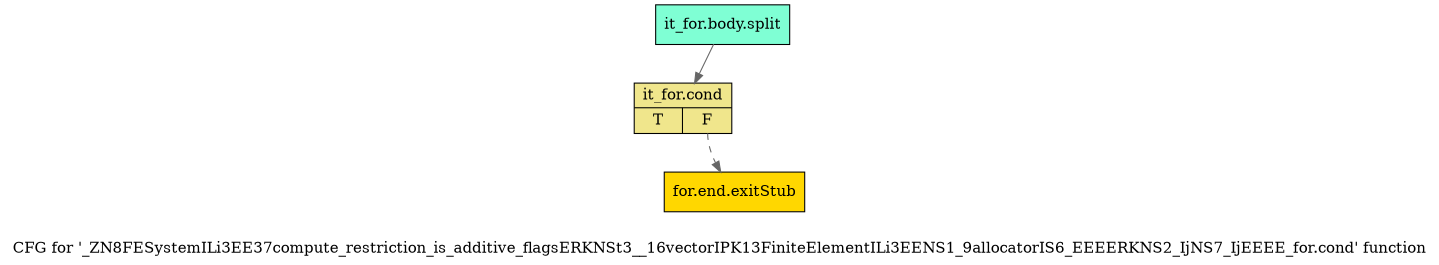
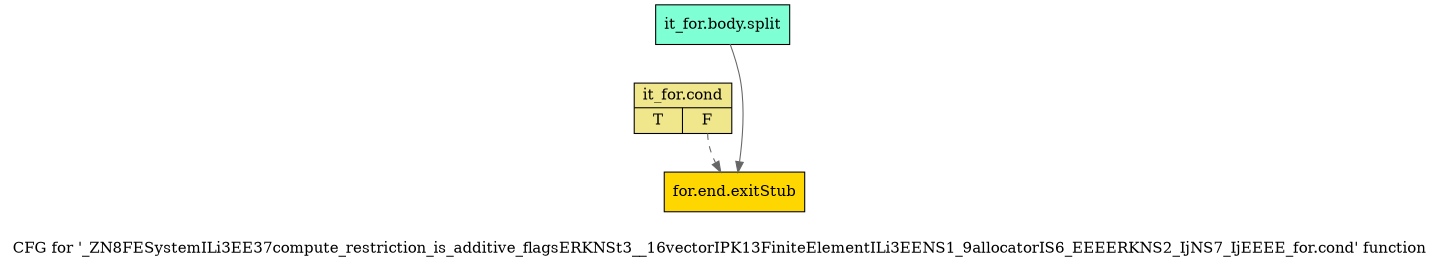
edge "it_for.body.split" -> "it_for.cond": now "it_for.body.split" -> "for.end.exitStub"
